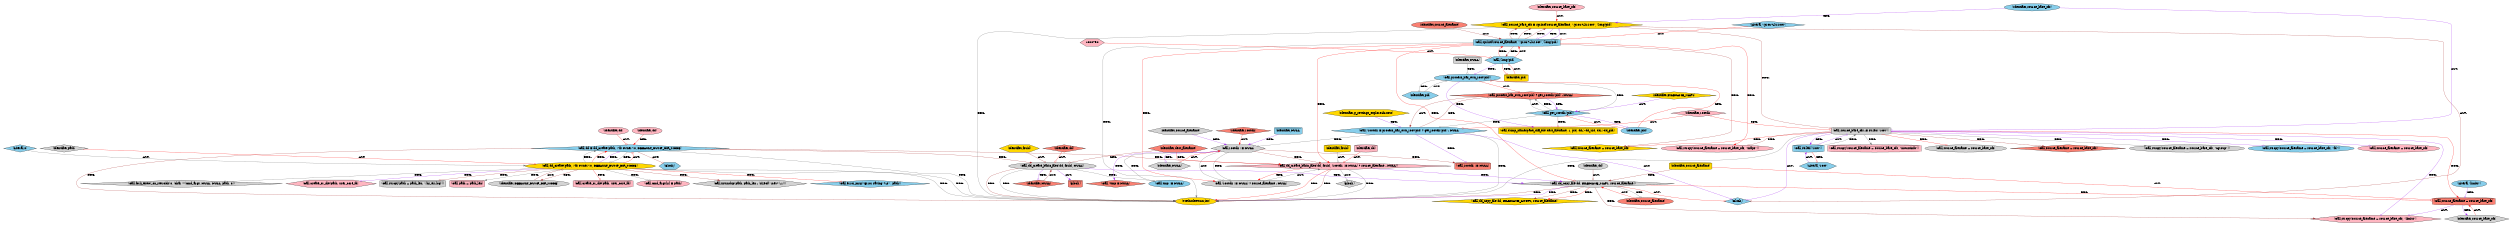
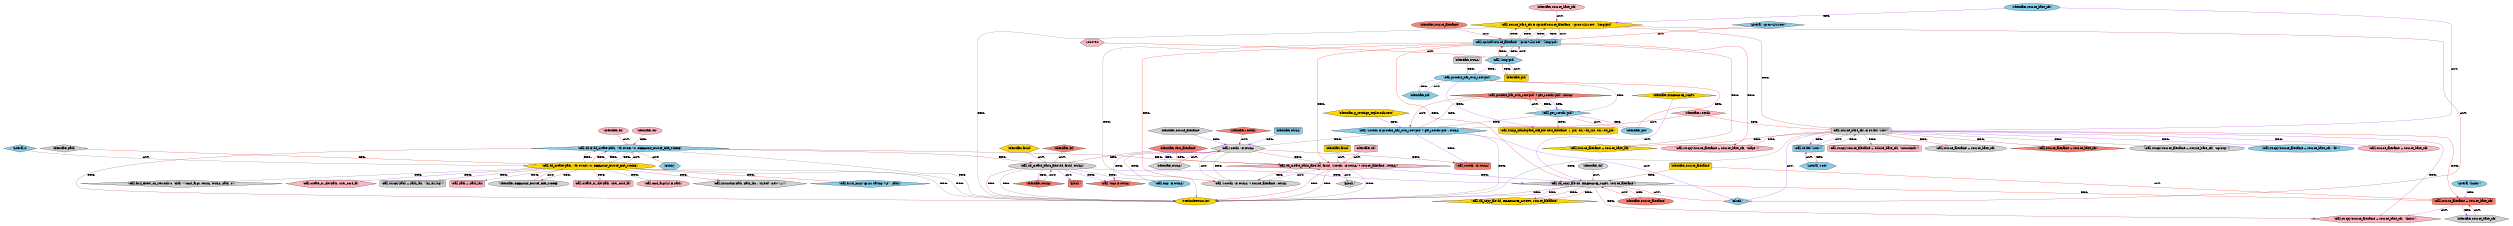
edge "(Call,process_has_own_root(pid))" -> "(Call,process_has_own_root(pid) ? get_rootdir(pid) : NULL)": removed, label "AST:"
edge "(Identifier,FILENAME_MAPS)" -> "(Call,get_rootdir(pid))": now "(Identifier,FILENAME_MAPS)" -> "(Call,dd_copy_file(dd, FILENAME_MAPS, source_filename))"
edge "(Identifier,path)" -> "(Call,dd_create(path, /*fs owner*/0, DEFAULT_DUMP_DIR_MODE))": label "AST: " -> "CFG: "
edge "(Call,dd_create_basic_files(dd, fsuid, NULL))" -> "(Call,*tmp = NULL)": added, label "DDG:"
edge "(Call,dd_create_basic_files(dd, fsuid, NULL))" -> "(Call,dd_copy_file(dd, FILENAME_MAPS, source_filename))": label "CFG: " -> "DDG: "
